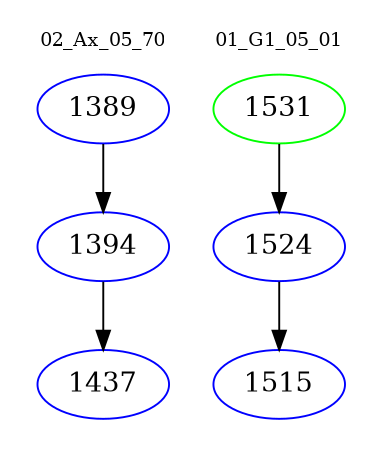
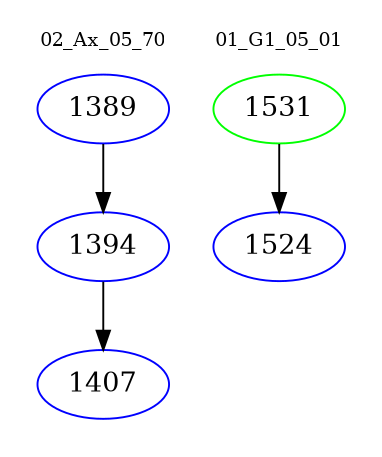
node "1437": label "1437" -> "1407"
node "1515": removed
